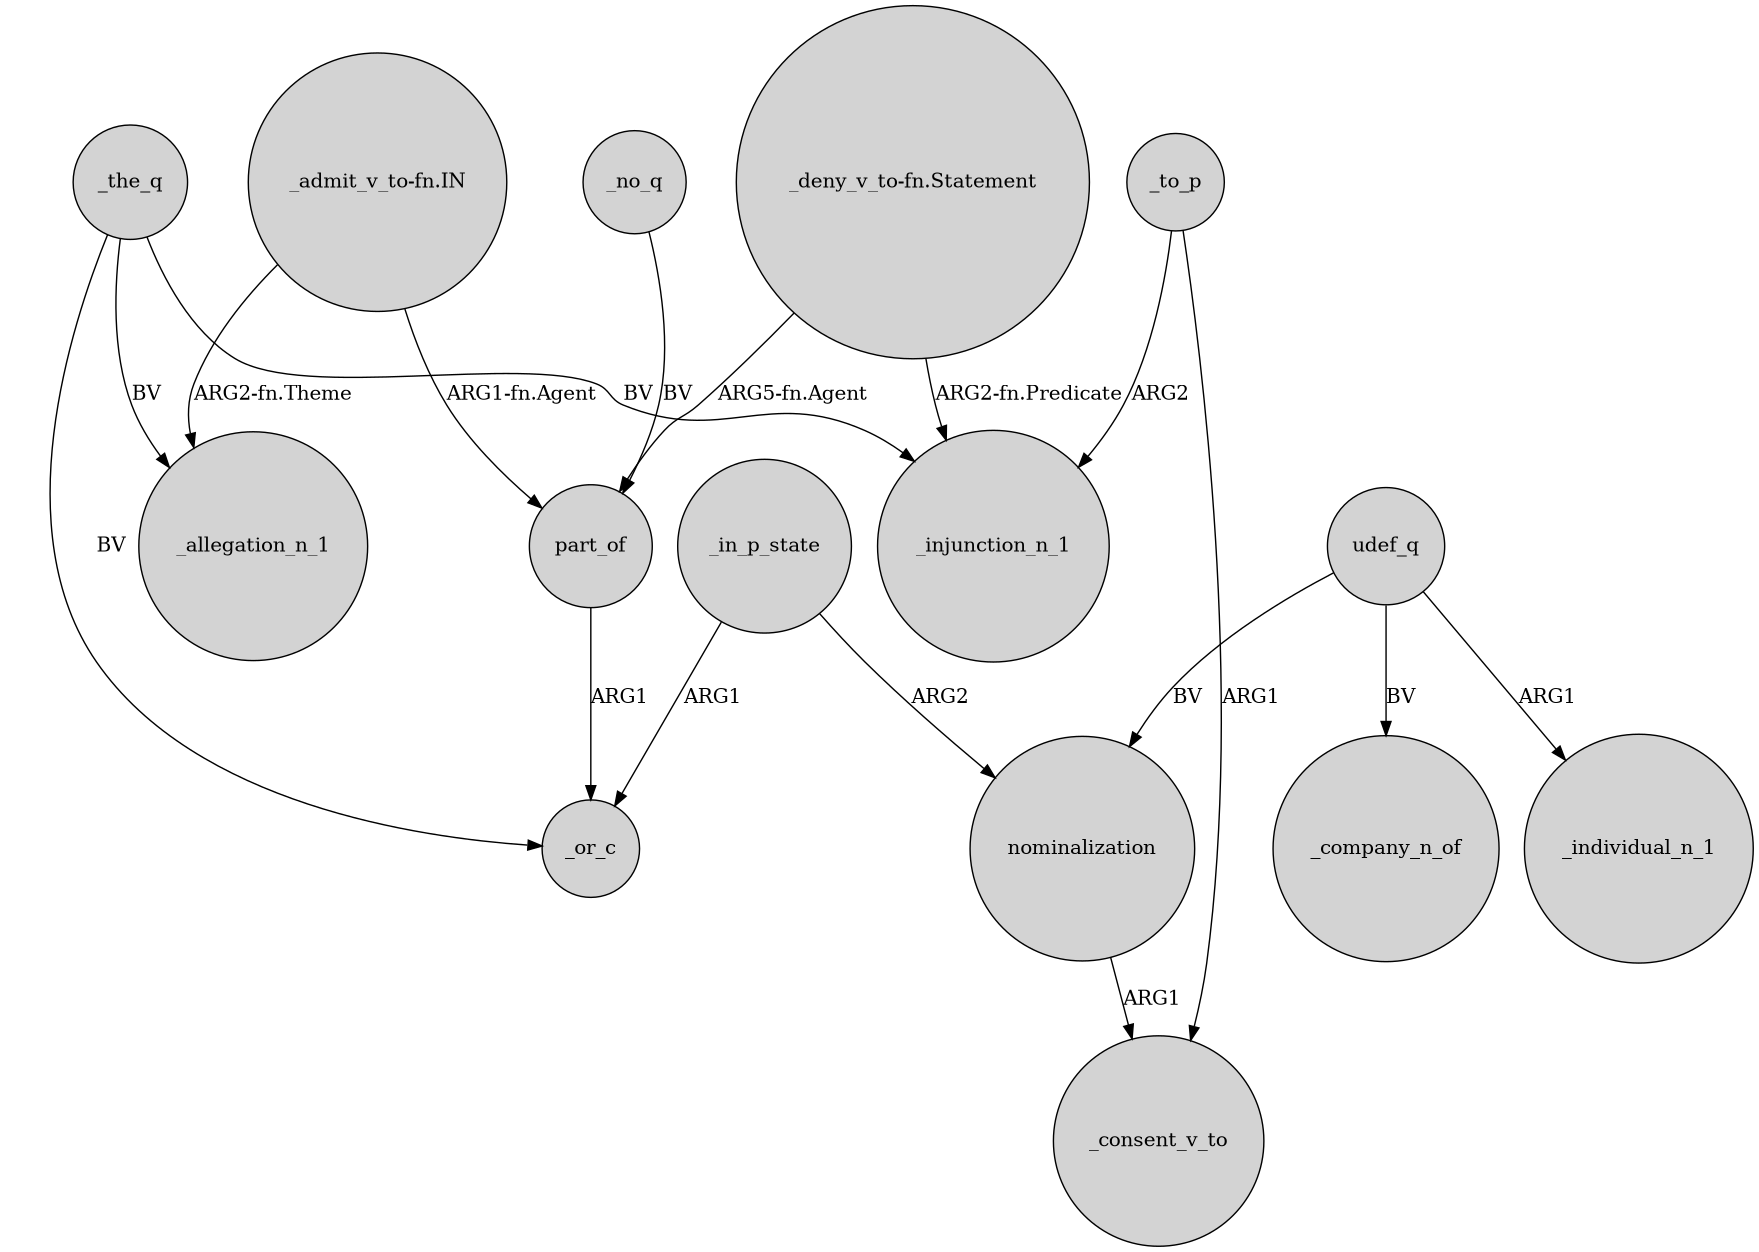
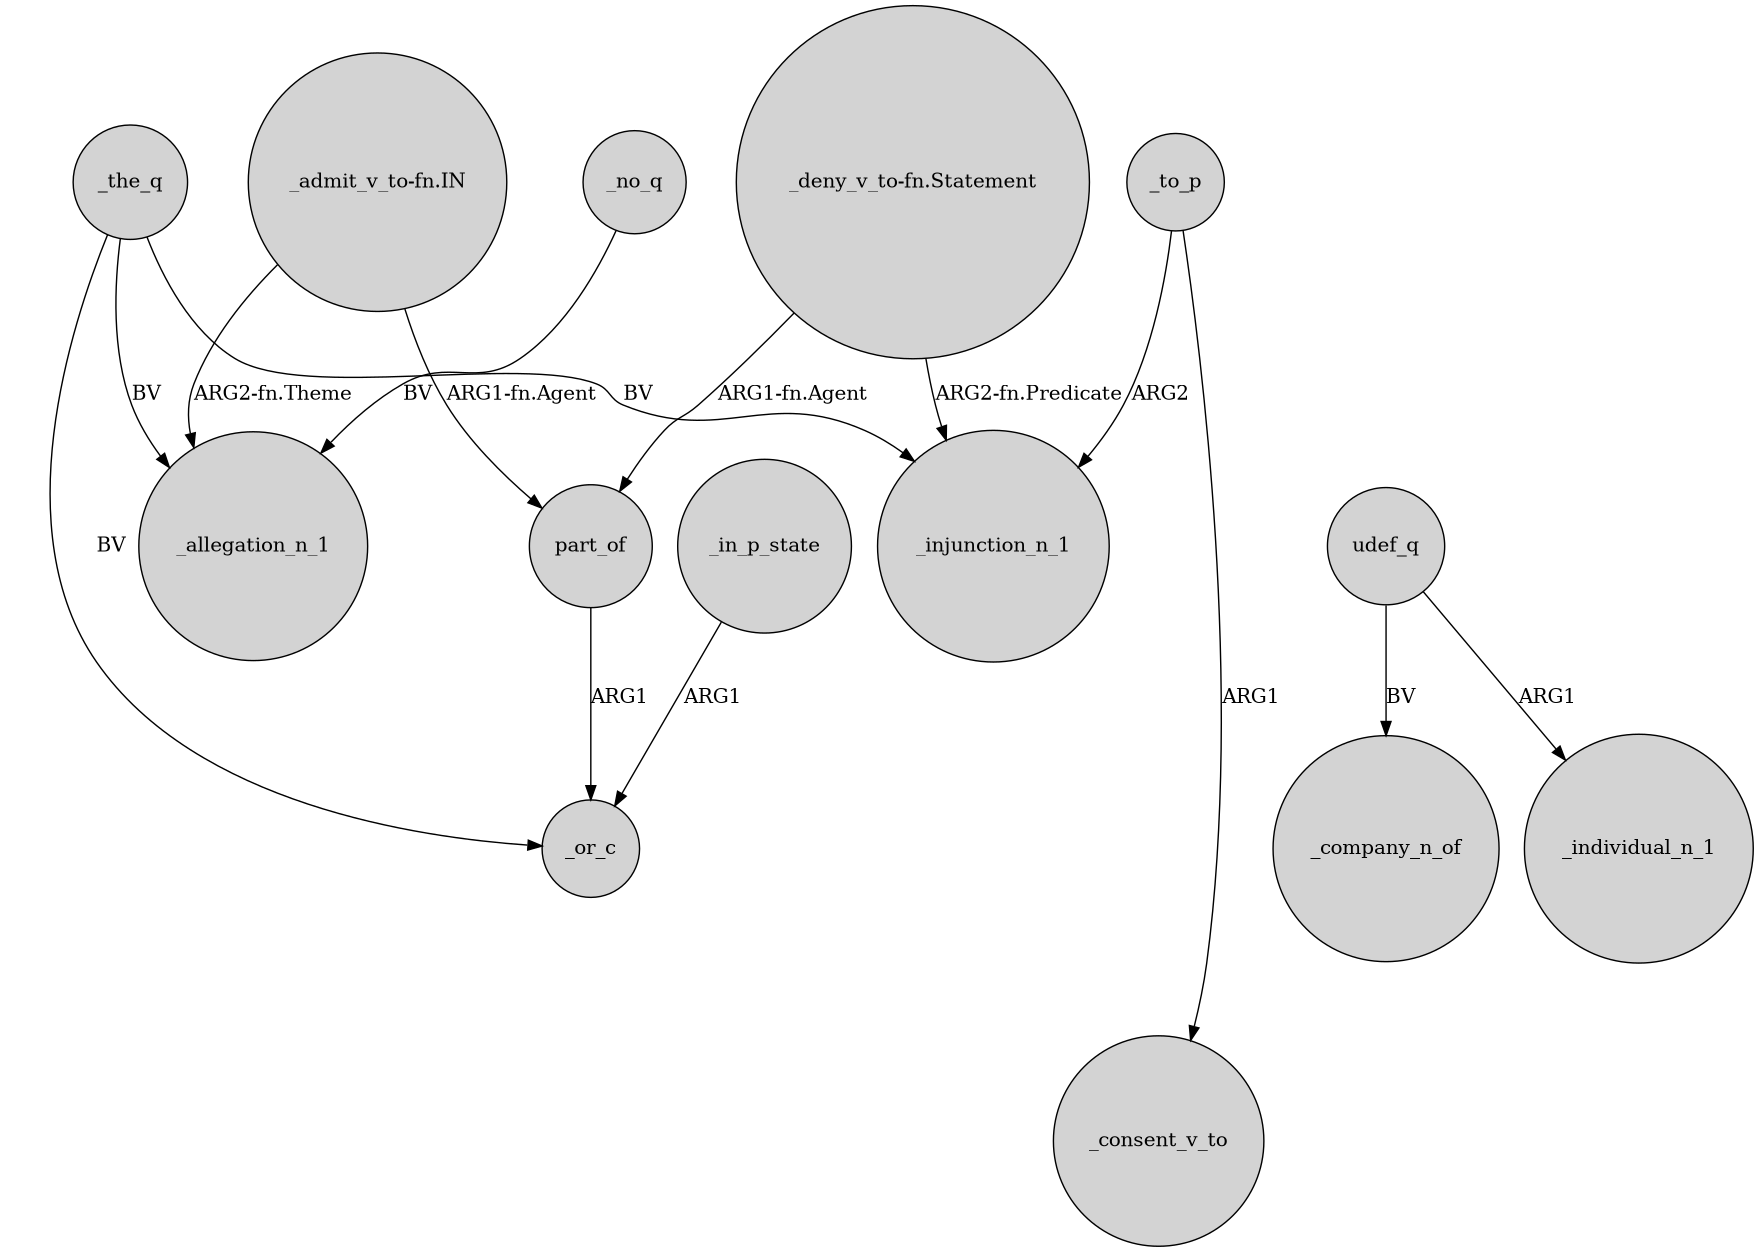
edge "_no_q" -> "part_of": now "_no_q" -> "_allegation_n_1"
edge "_deny_v_to-fn.Statement" -> "part_of": label "ARG5-fn.Agent" -> "ARG1-fn.Agent"
node "nominalization": removed
